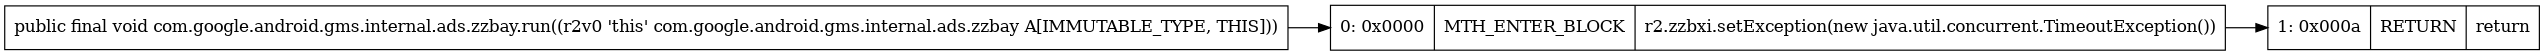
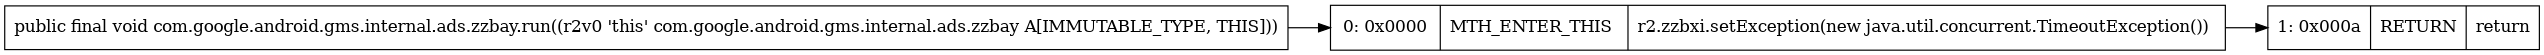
node "0: 0x0000": text "MTH_ENTER_BLOCK" -> "MTH_ENTER_THIS"
